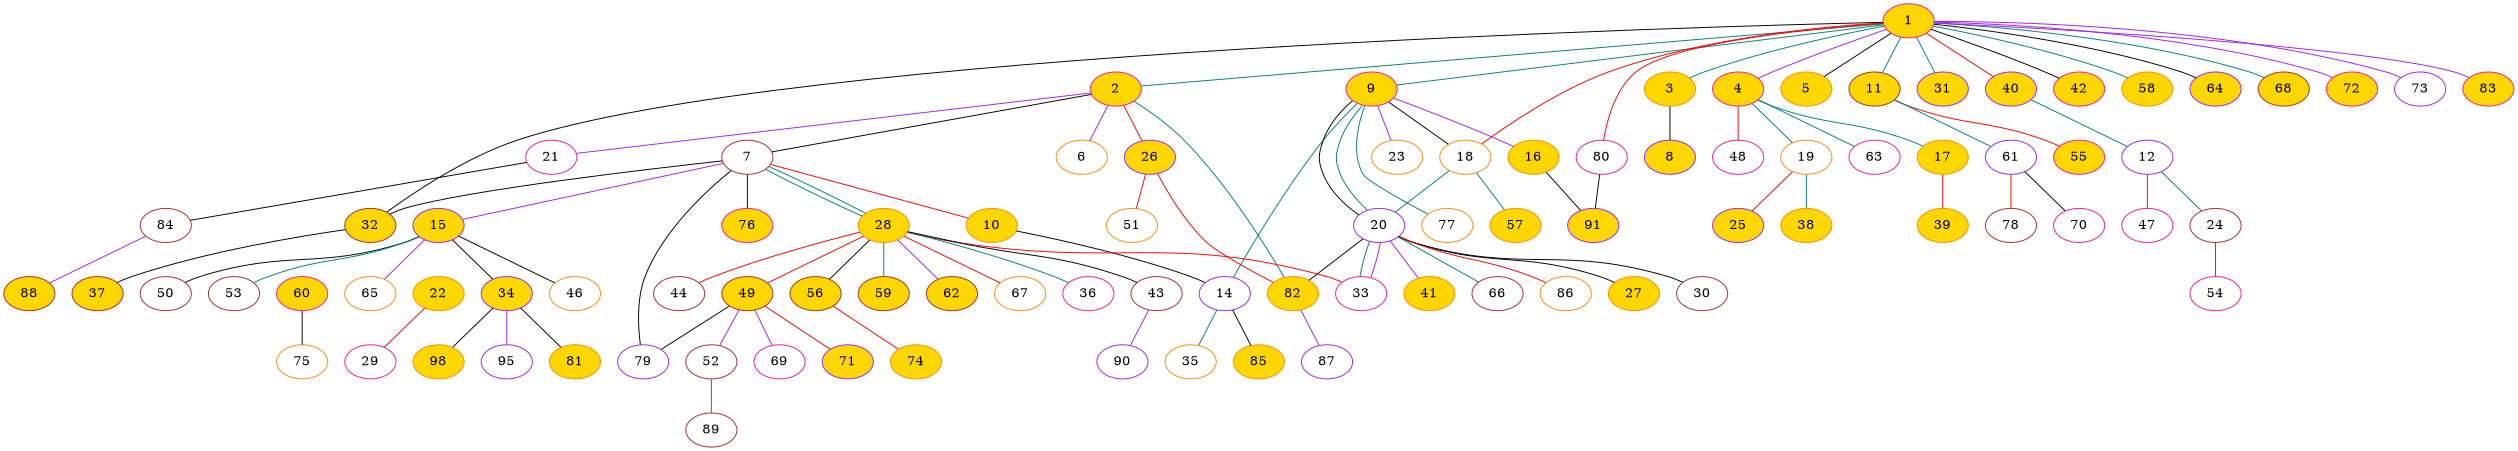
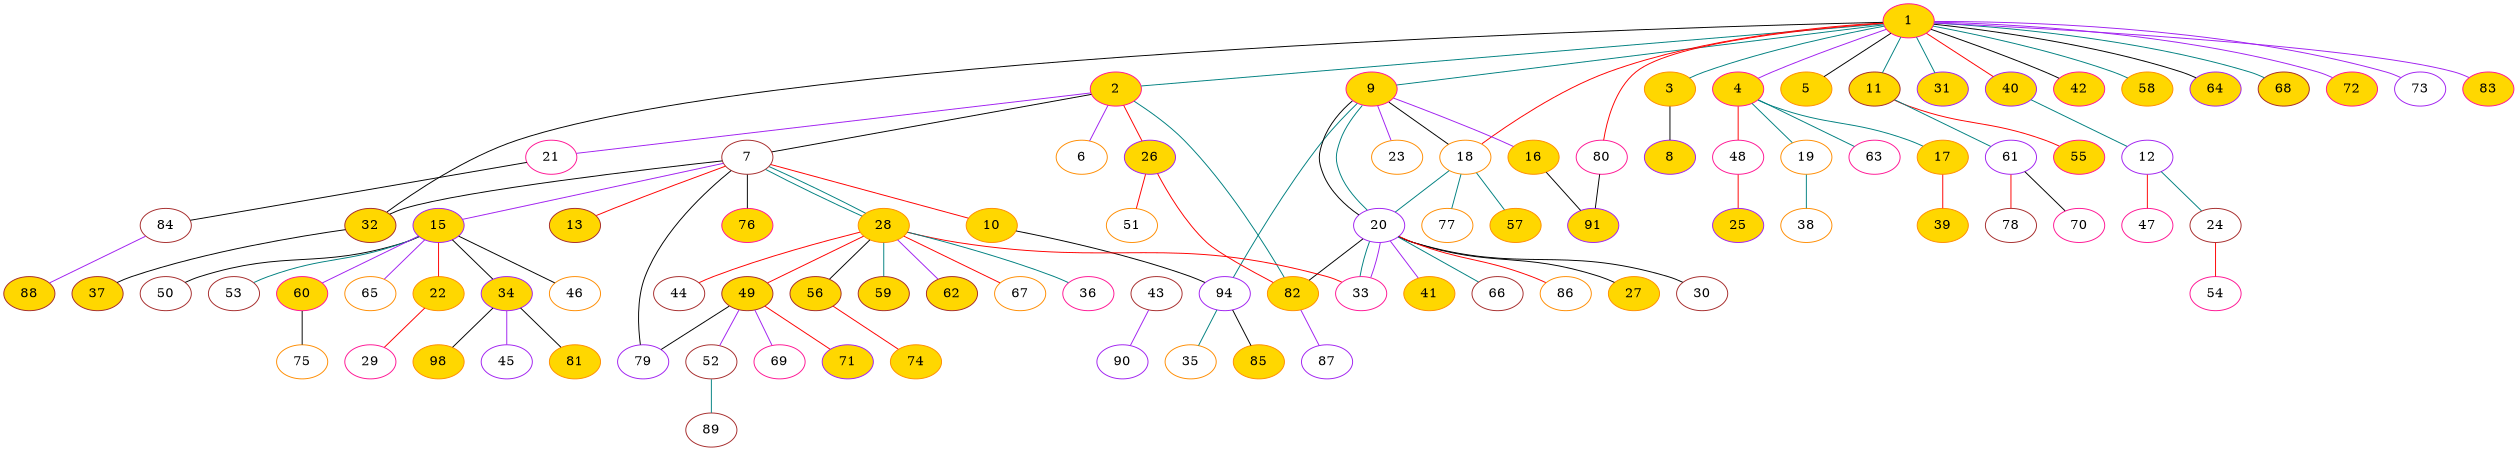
edge "9" -- "77": now "18" -- "77"
edge "19" -- "25": now "48" -- "25"
node "13": added
node "38": fillcolor gold -> white
edge "28" -- "43": removed
edge "15" -- "60": added
edge "15" -- "22": added
node "14": label "14" -> "94"
node "95": label "95" -> "45"
